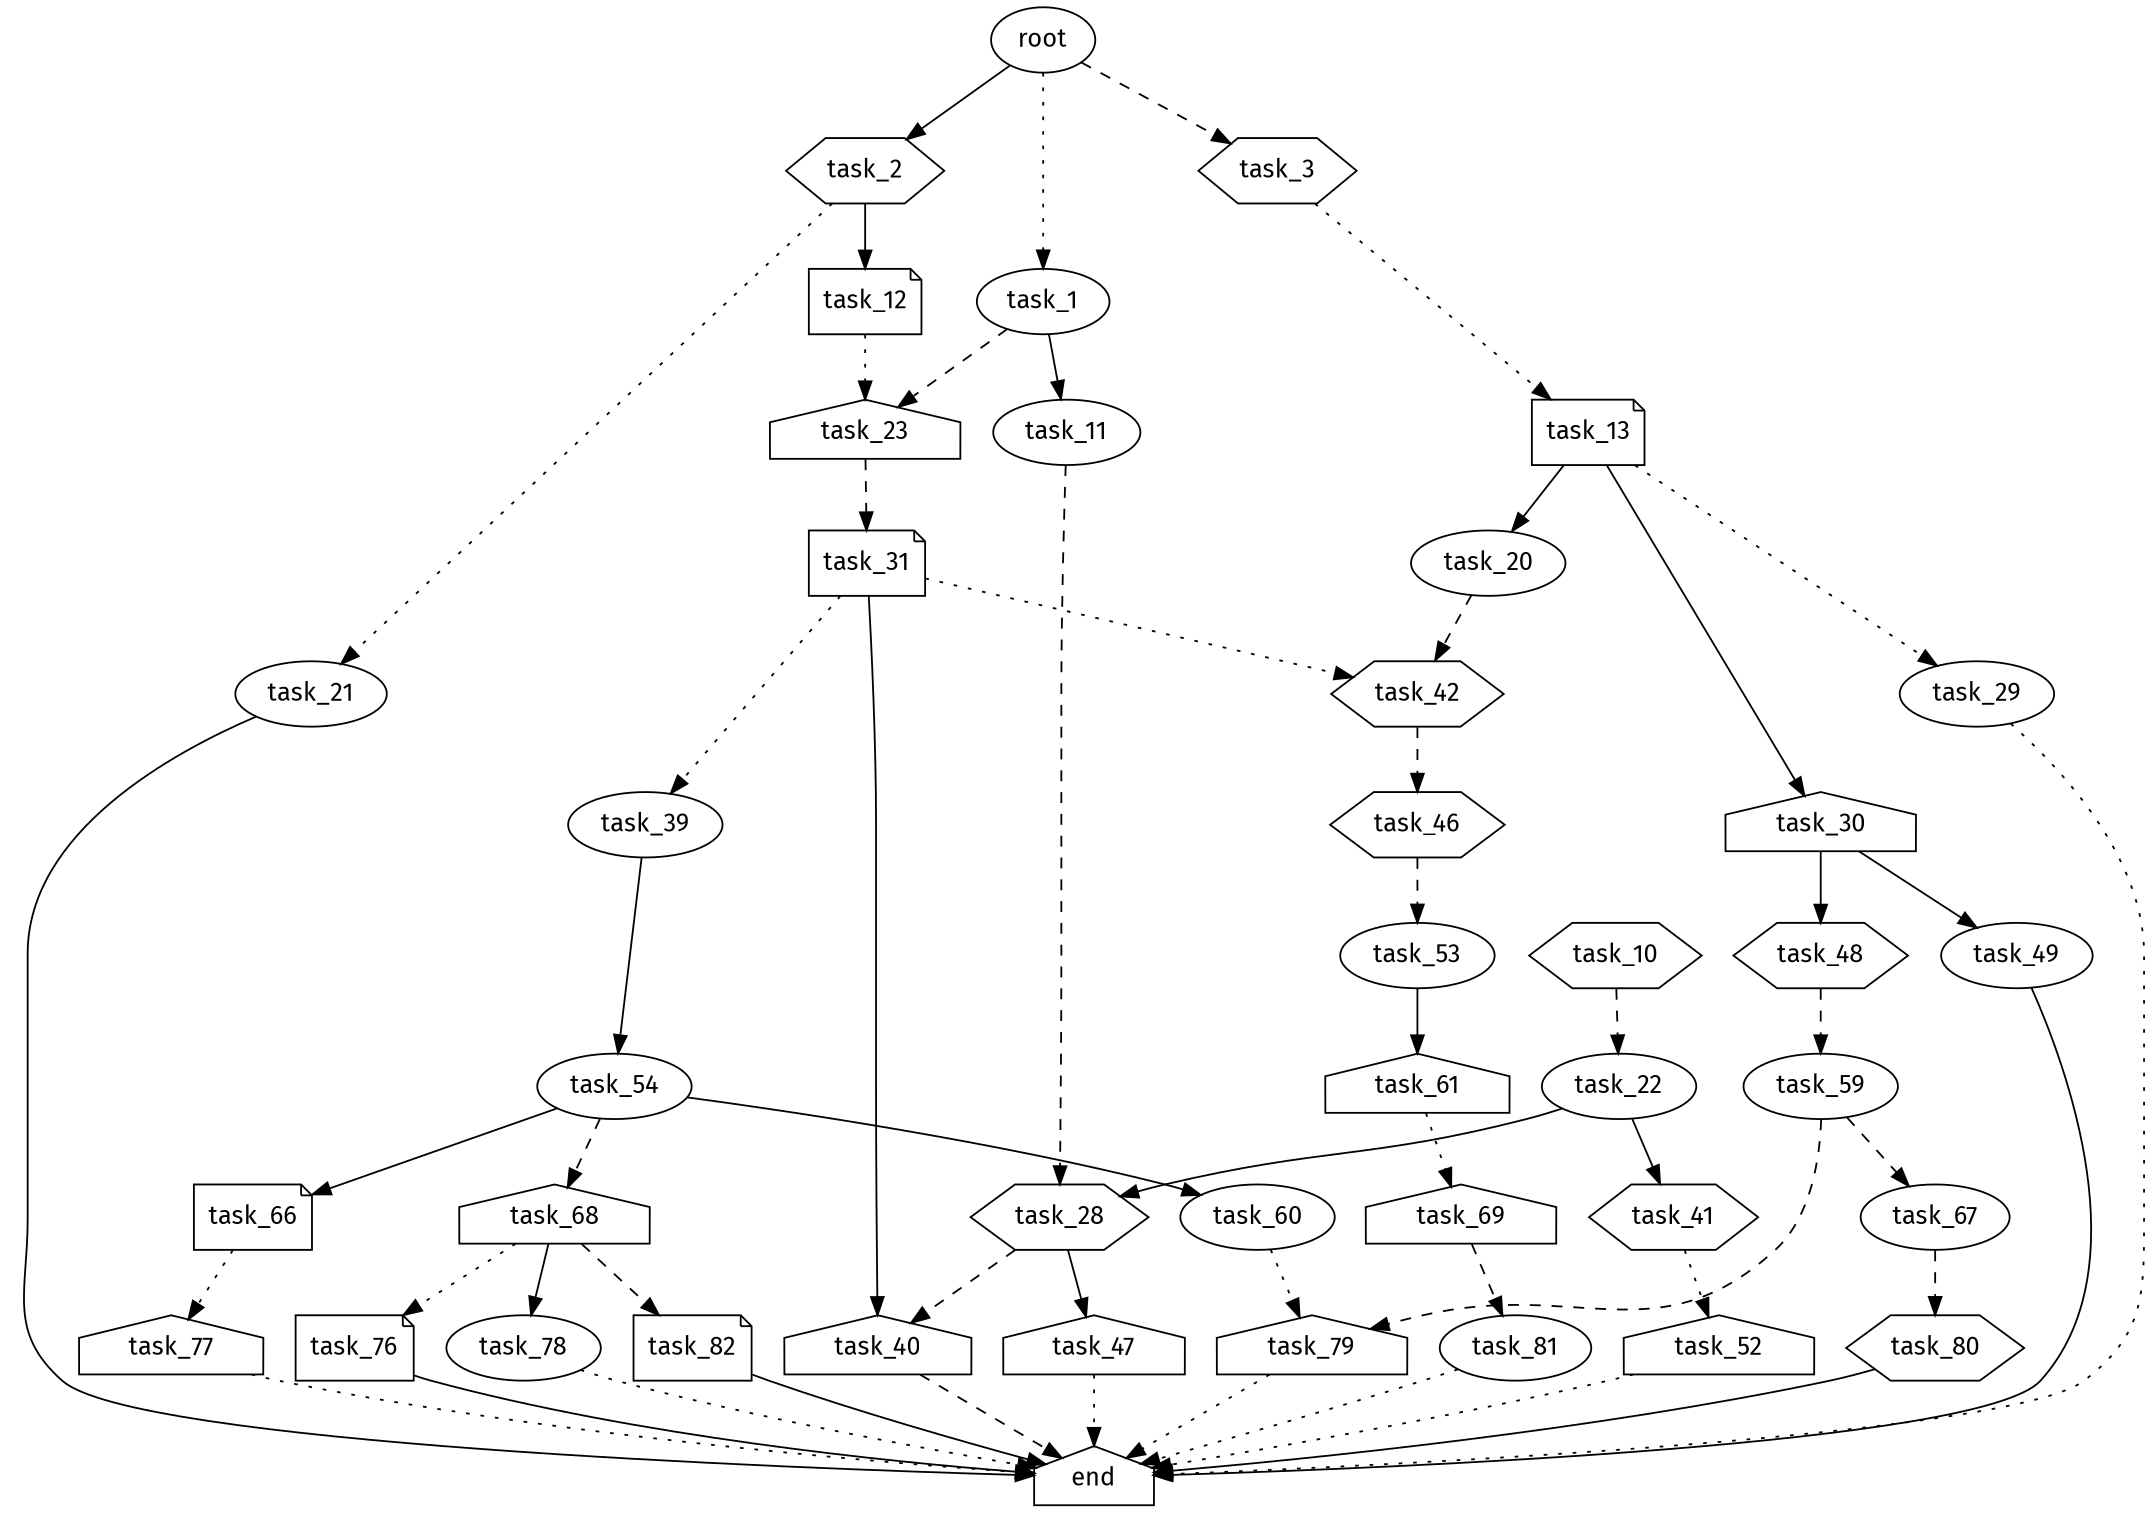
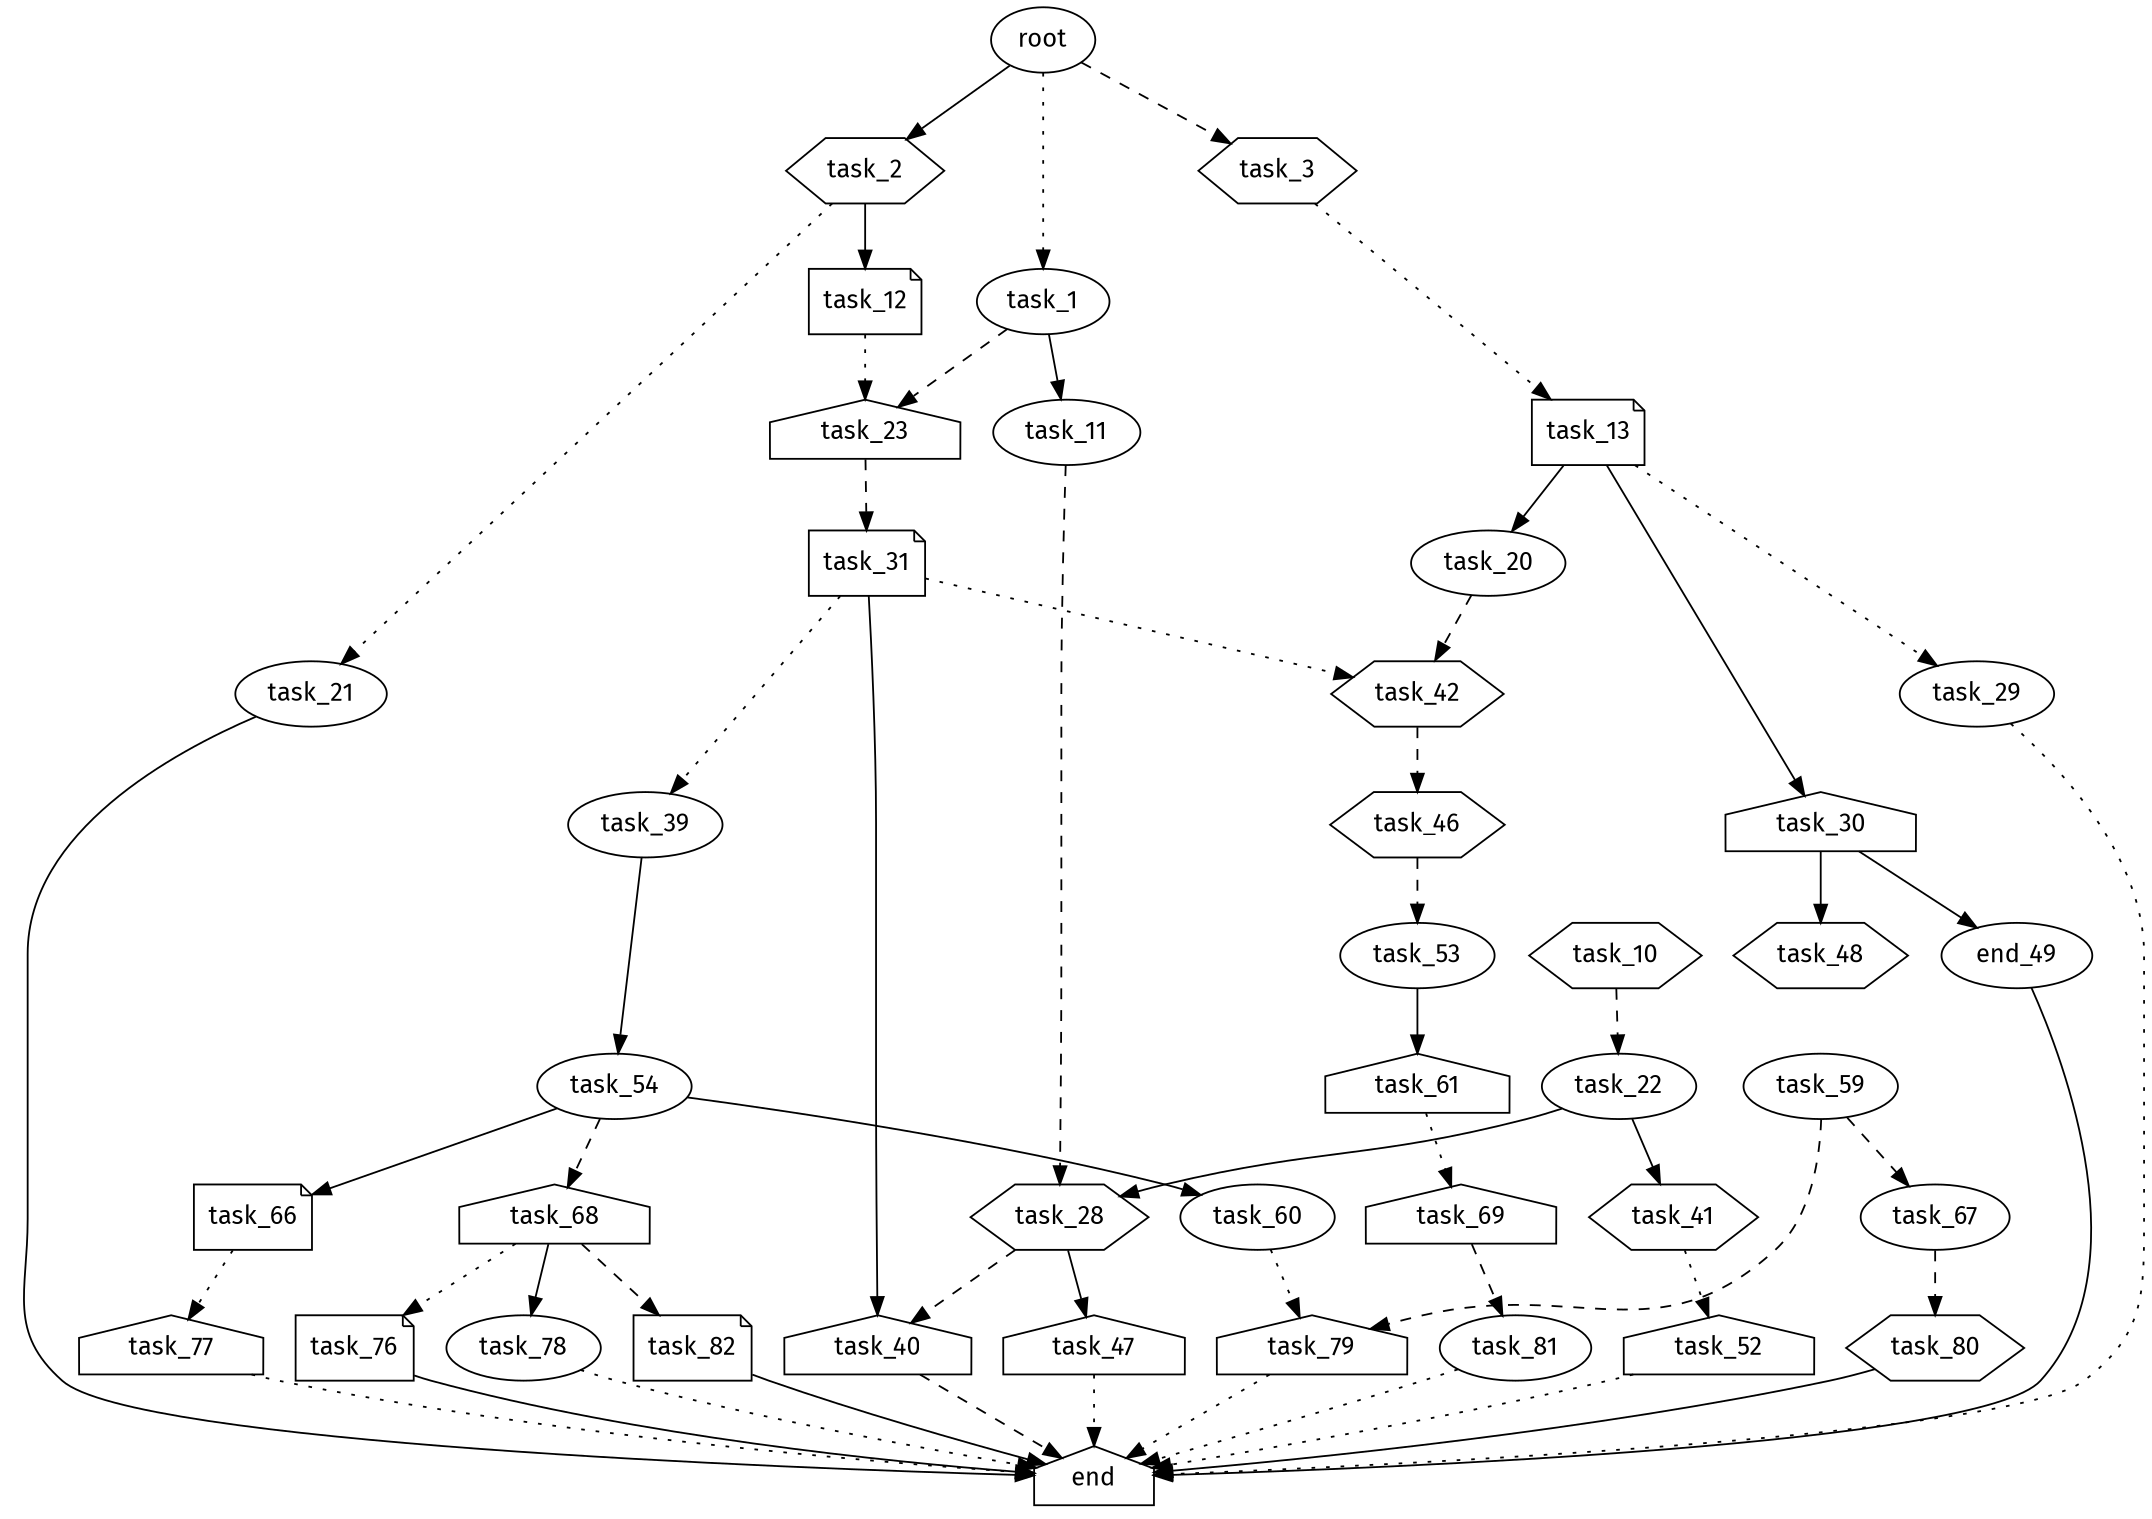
node "task_49": label "task_49" -> "end_49"
edge "task_48" -> "task_59": removed
